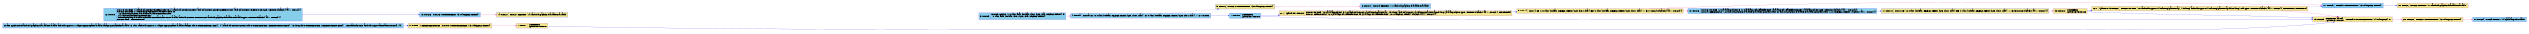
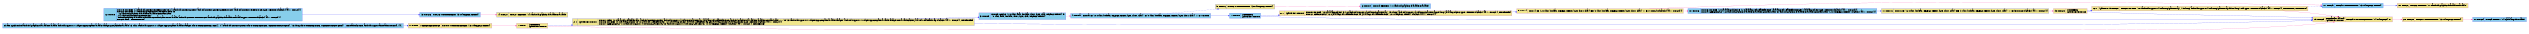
node "19: 0x002d": text "Resources: all null" -> "ExcHandler: all null"
node "2: ?": added
edge "1: 0x0001" -> "19: 0x002d": color blue -> deeppink
